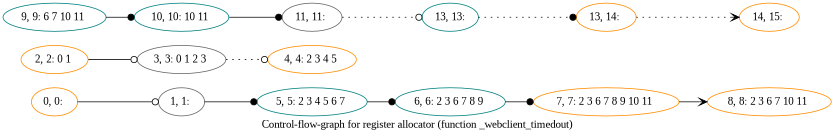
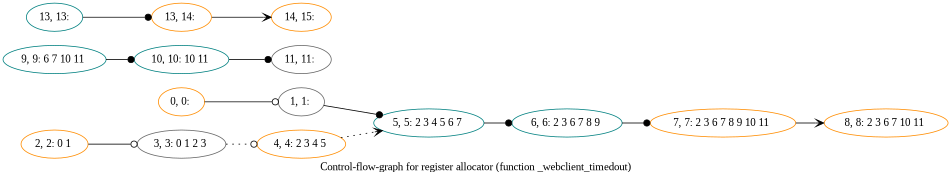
edge "11, 11:" -> "13, 13:": removed
edge "13, 13:" -> "13, 14:": style dotted -> solid
edge "13, 14:" -> "14, 15:": style dotted -> solid
edge "4, 4: 2 3 4 5" -> "5, 5: 2 3 4 5 6 7": added
